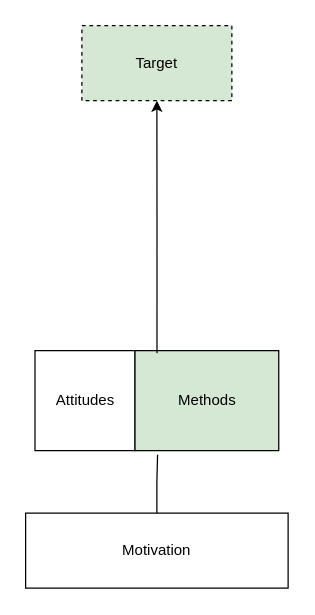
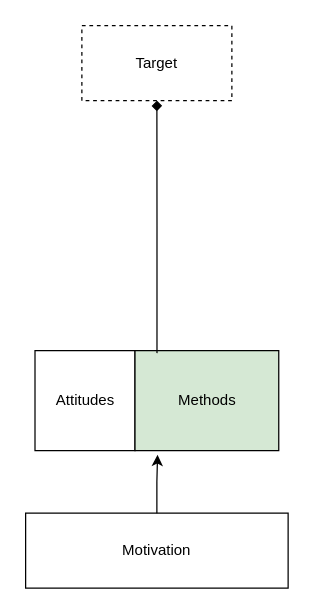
node "Target": fillcolor #d5e8d4 -> #ffffff
edge "Methods" -> "Target": arrowhead classic -> diamond
edge "Methods" -- "Motivation": arrowhead none -> classic
